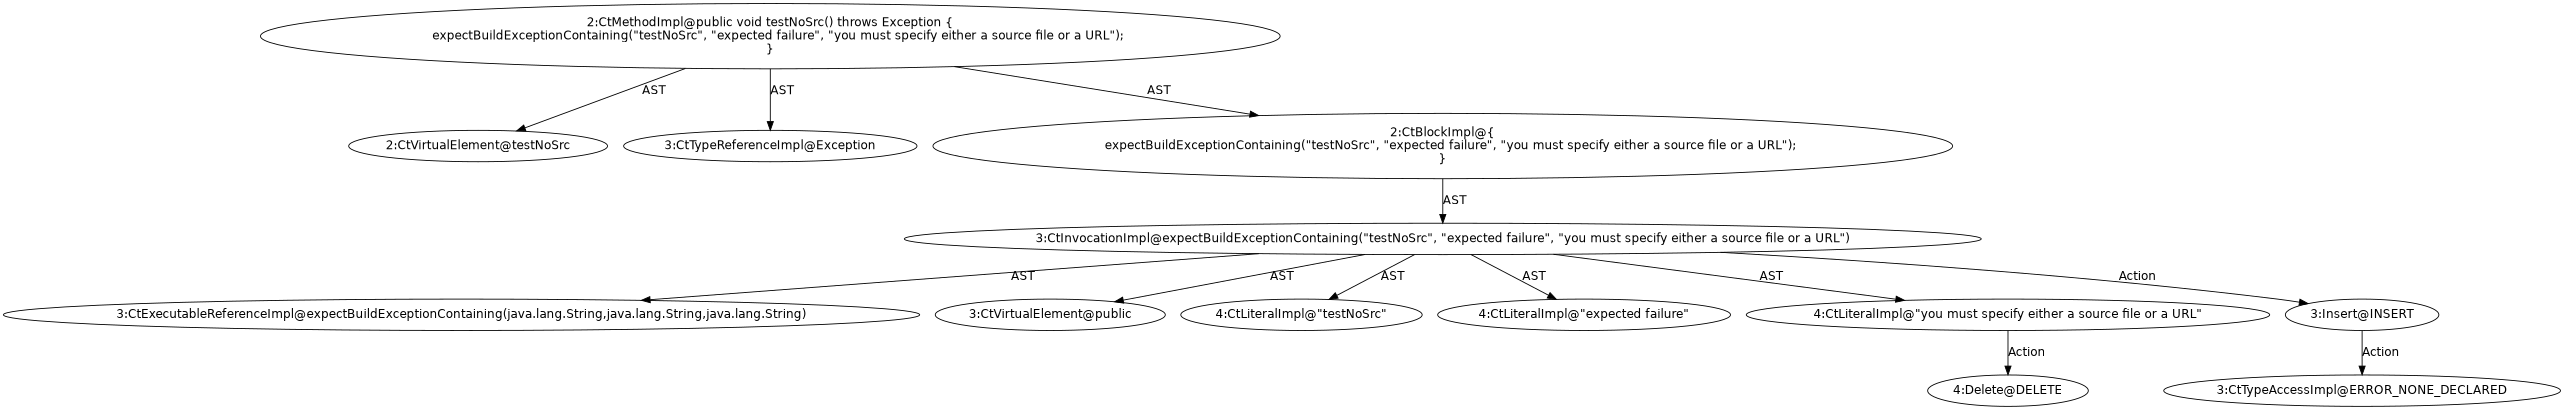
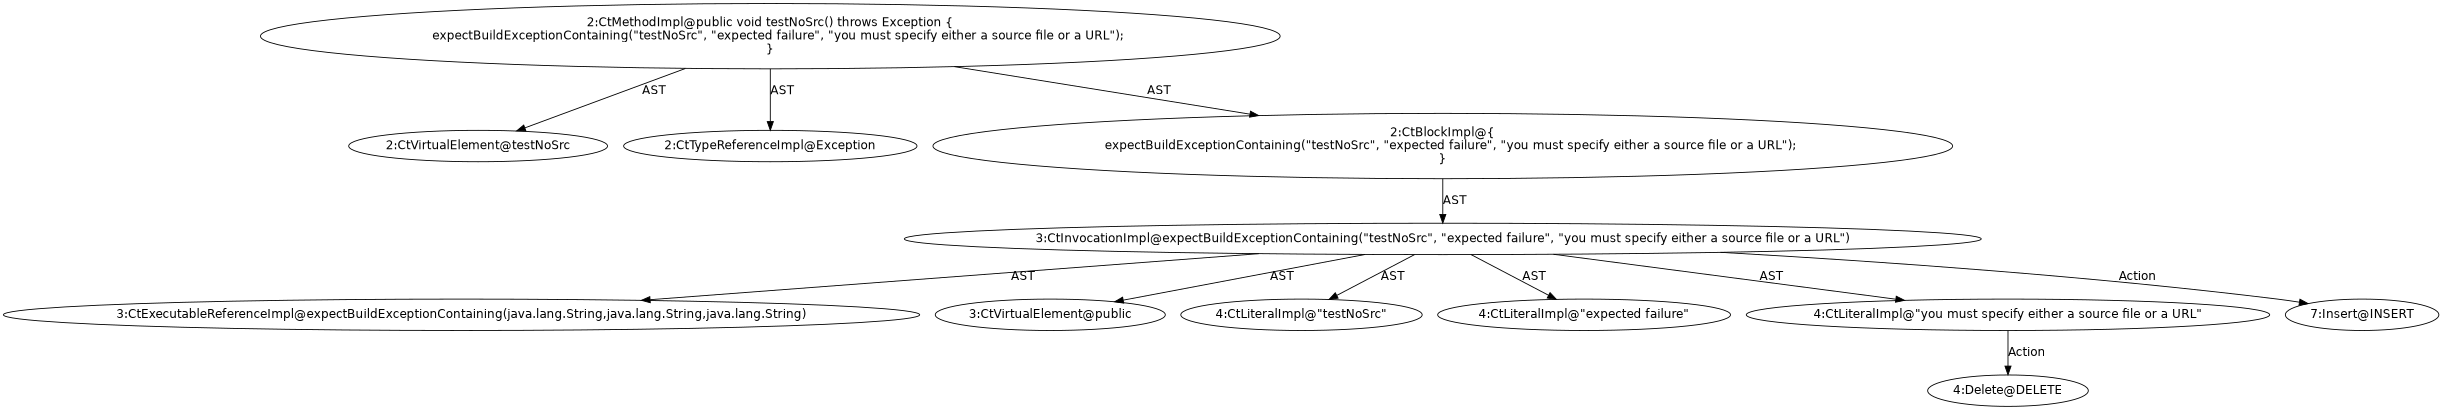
node "3:CtTypeReferenceImpl@Exception": label "3:CtTypeReferenceImpl@Exception" -> "2:CtTypeReferenceImpl@Exception"
node "3:Insert@INSERT": label "3:Insert@INSERT" -> "7:Insert@INSERT"
node "3:CtTypeAccessImpl@ERROR_NONE_DECLARED": removed
